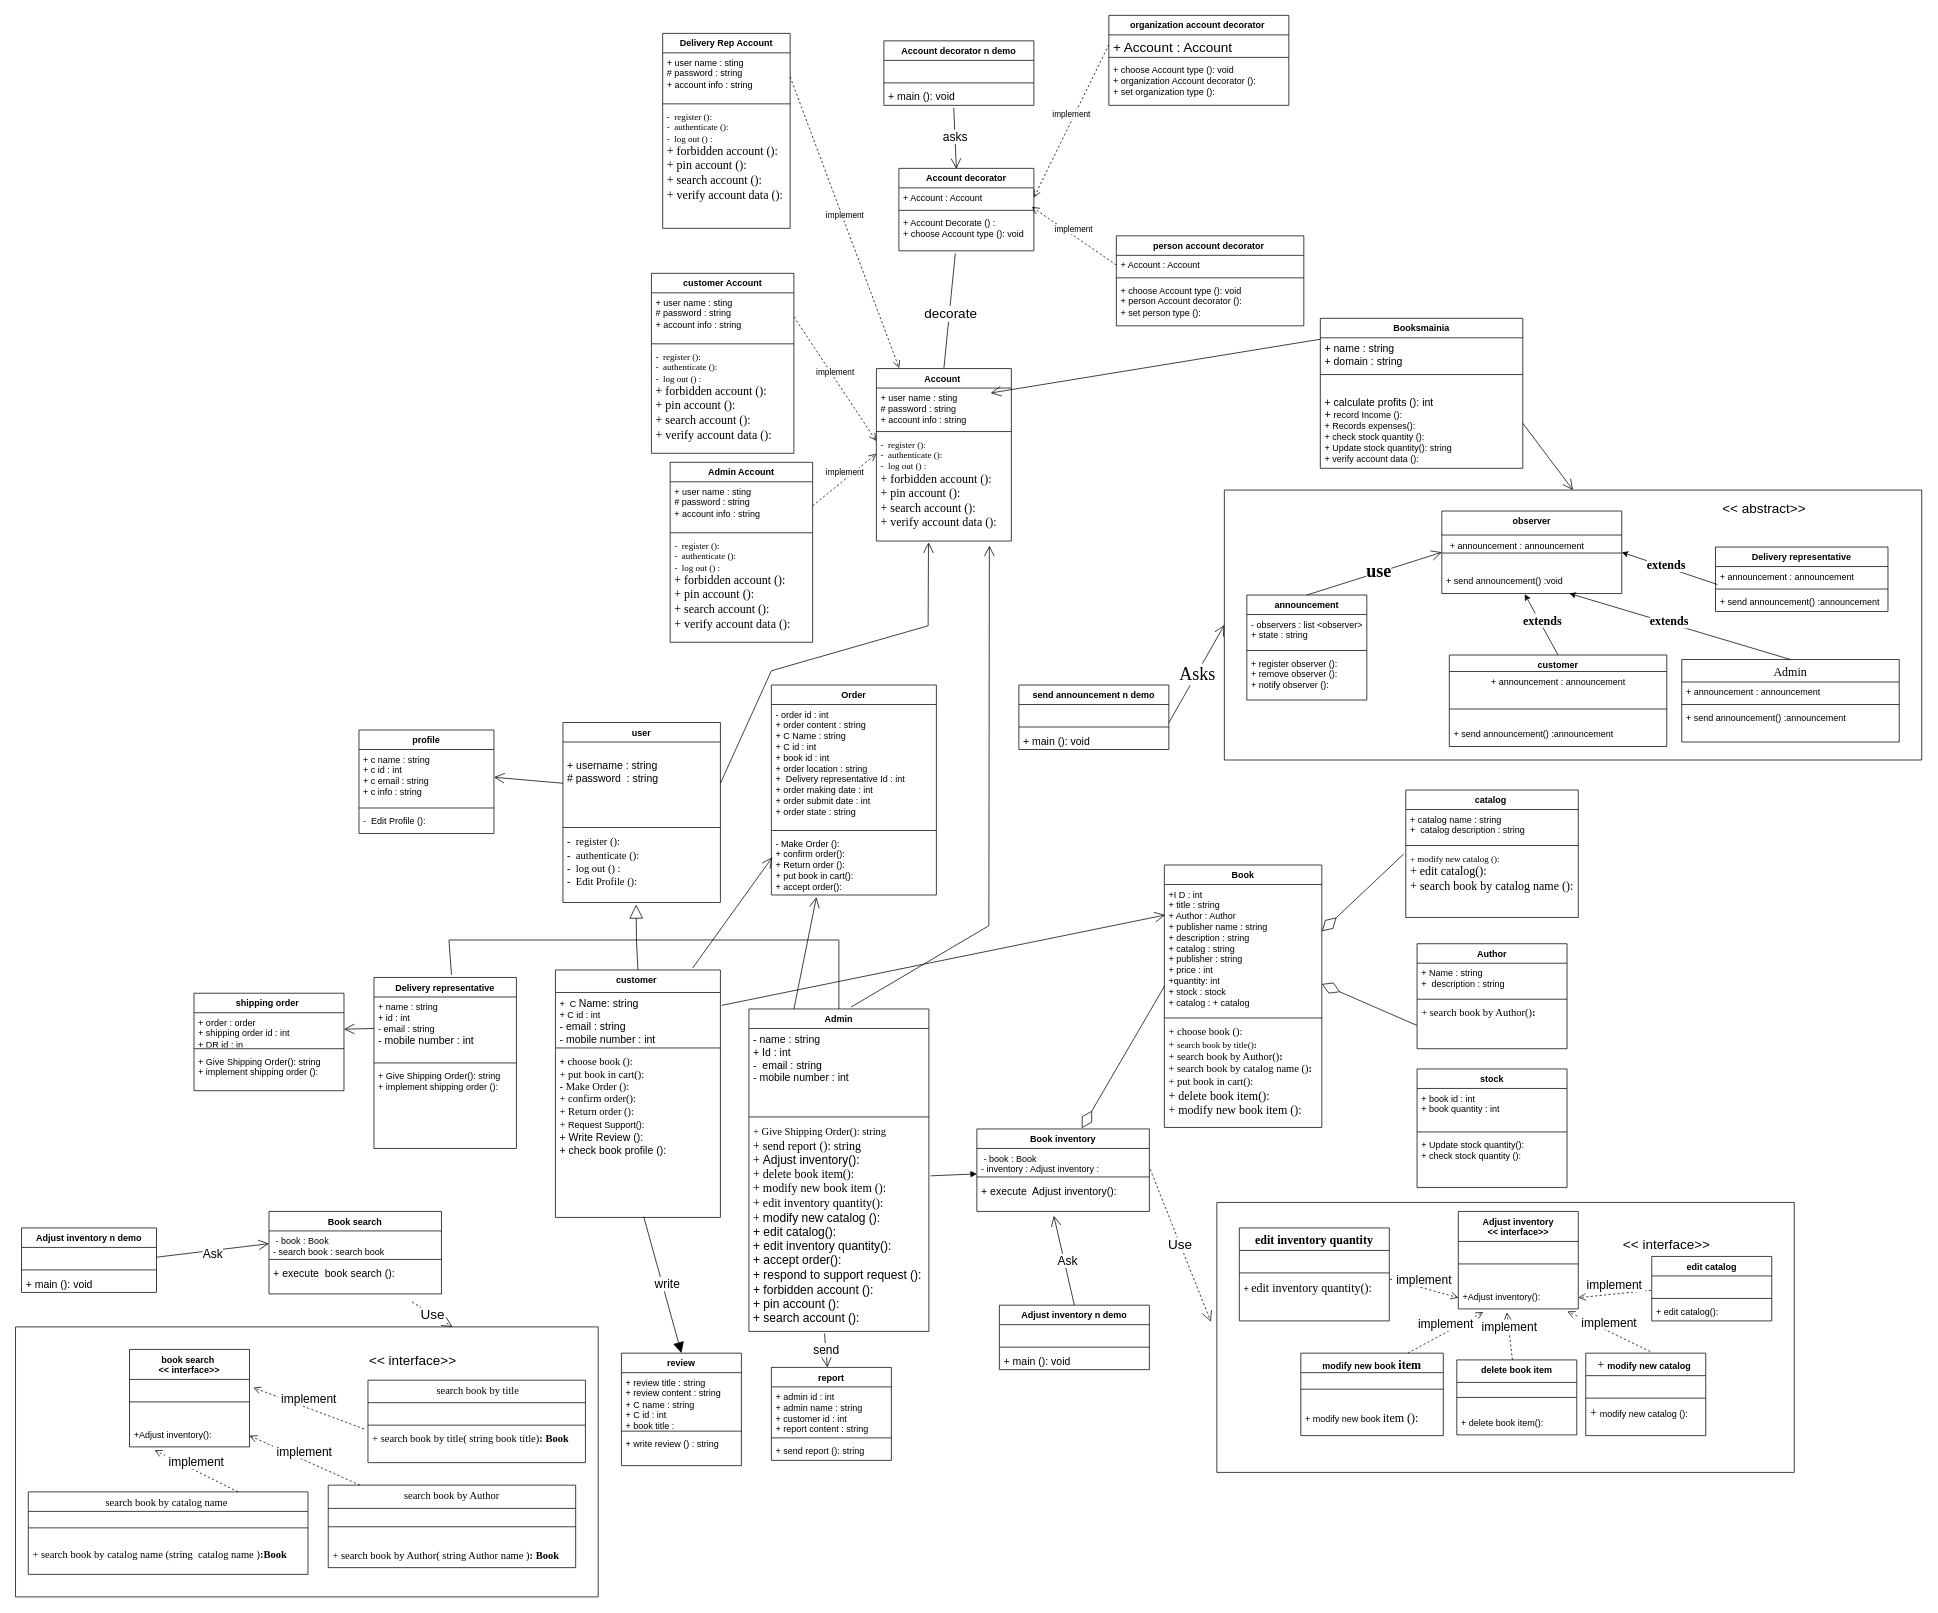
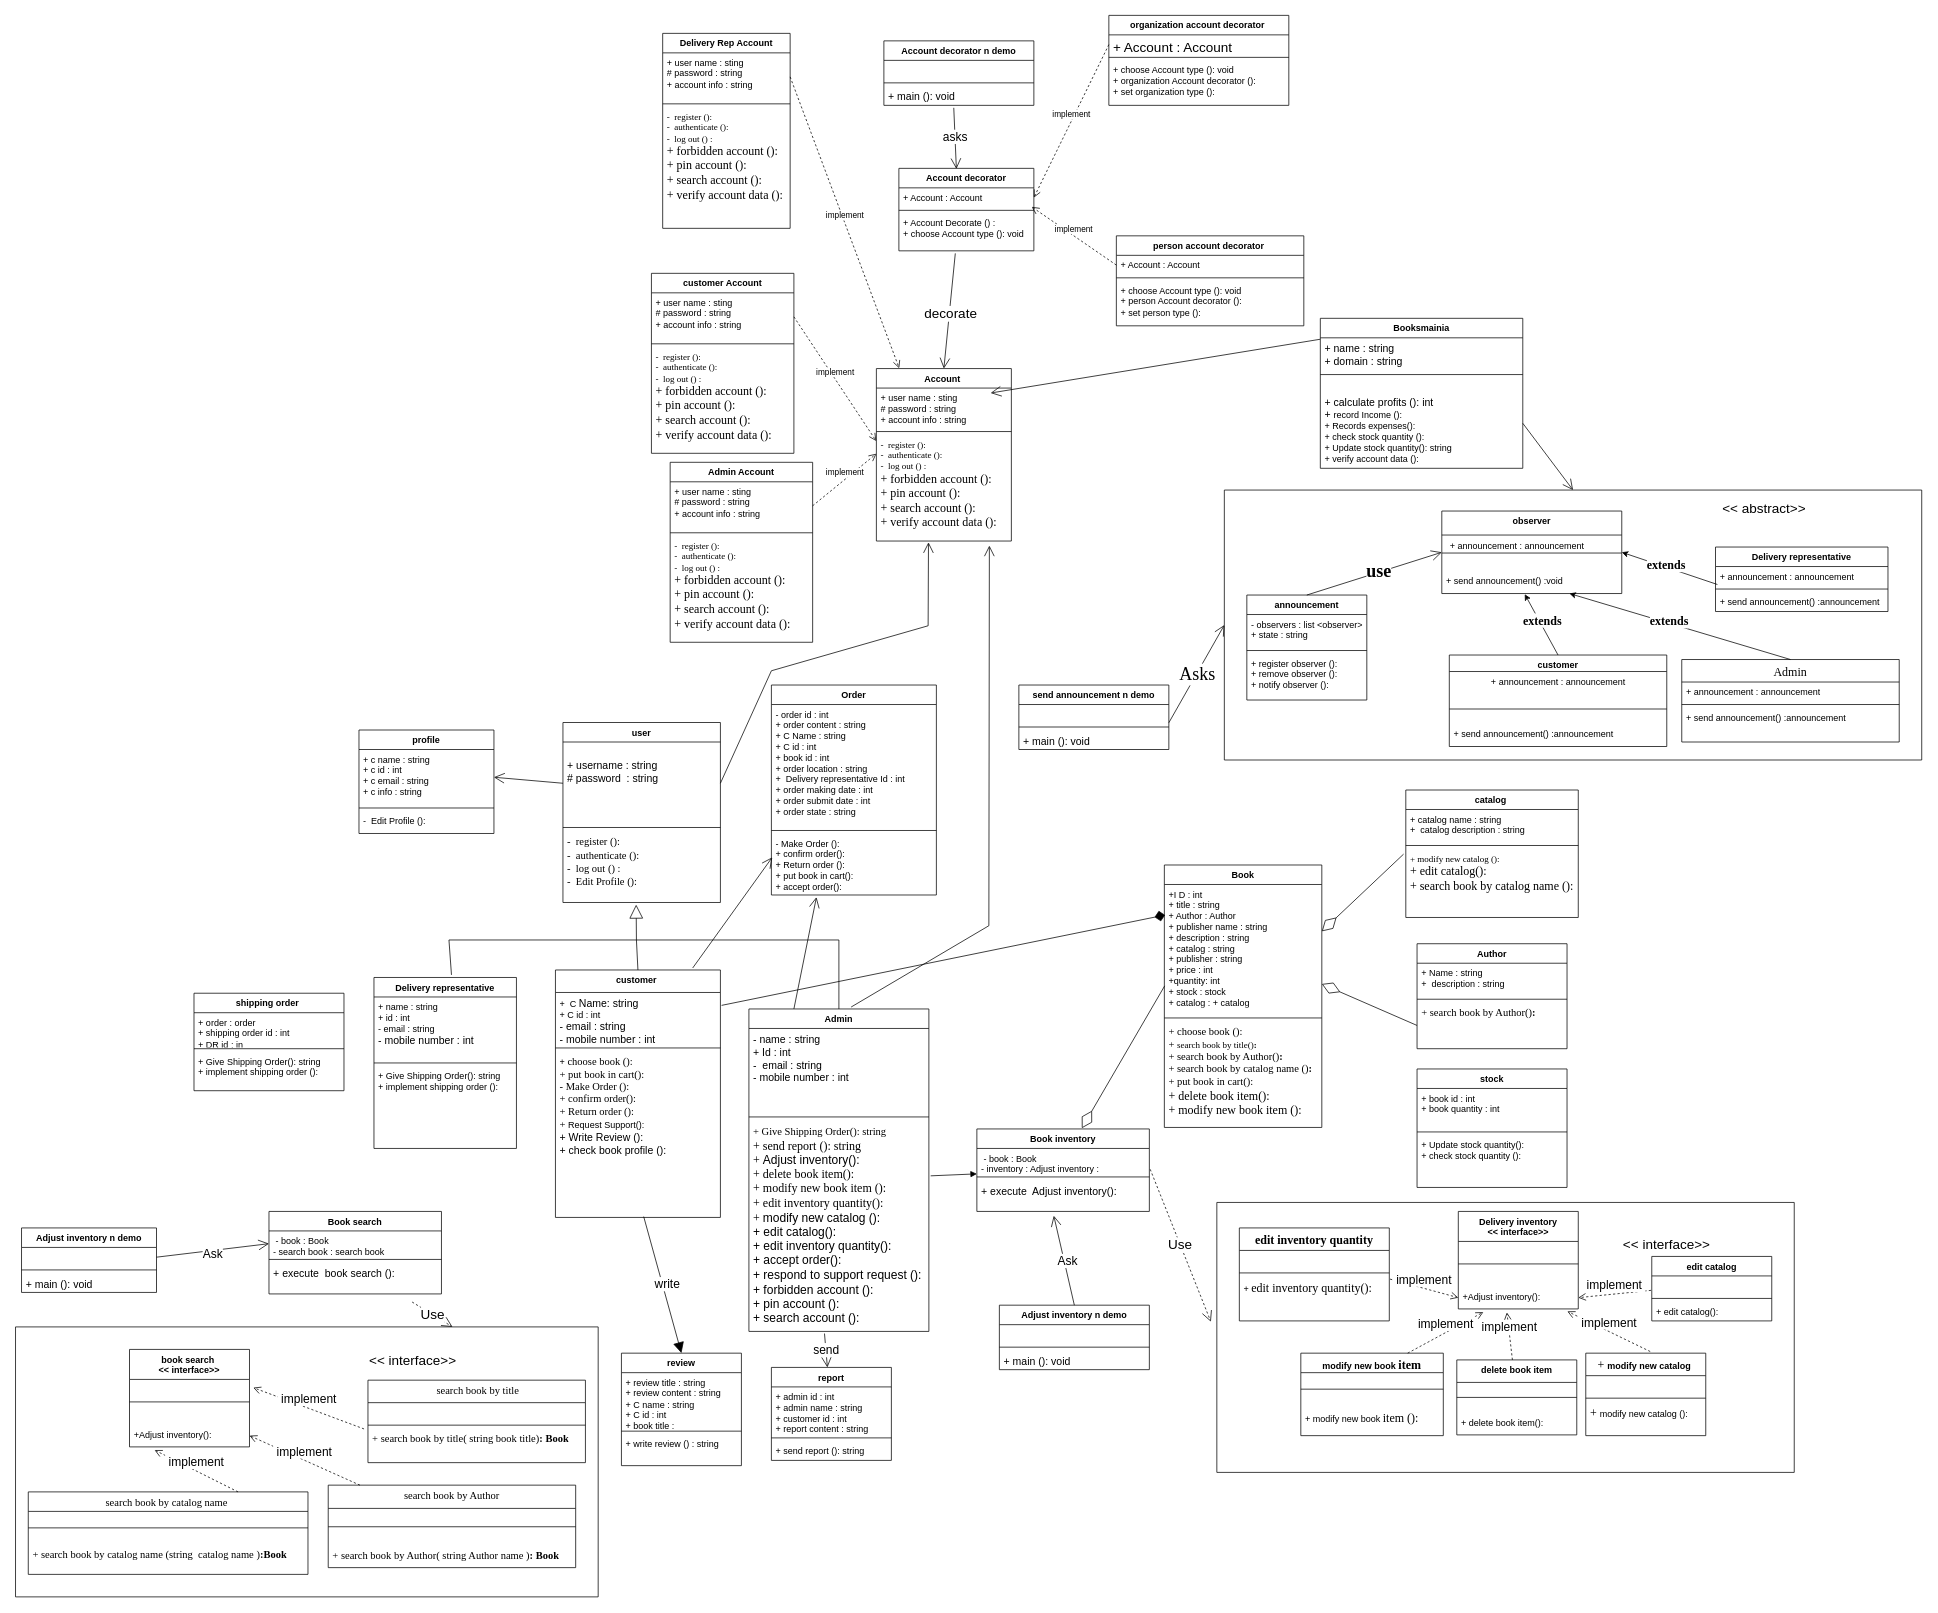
edge "+ Account Decorate () : + choose Account type (): void" -- "Account": arrowhead none -> open
edge "+ C Name: string+ C id : int - email : string - mobile number : int" -> "+I D : int + title : string + Author : Author + publisher name : string + description : string + catalog : string + publisher : string + price : int +quantity: int + stock : stock + catalog : + catalog": arrowhead open -> diamond
edge "+ name : string + id : int - email : string - mobile number : int" -> "+ order : order + shipping order id : int + DR id : in": removed
node "Adjust inventory << interface>>": label "Adjust inventory << interface>>" -> "Delivery inventory << interface>>"
